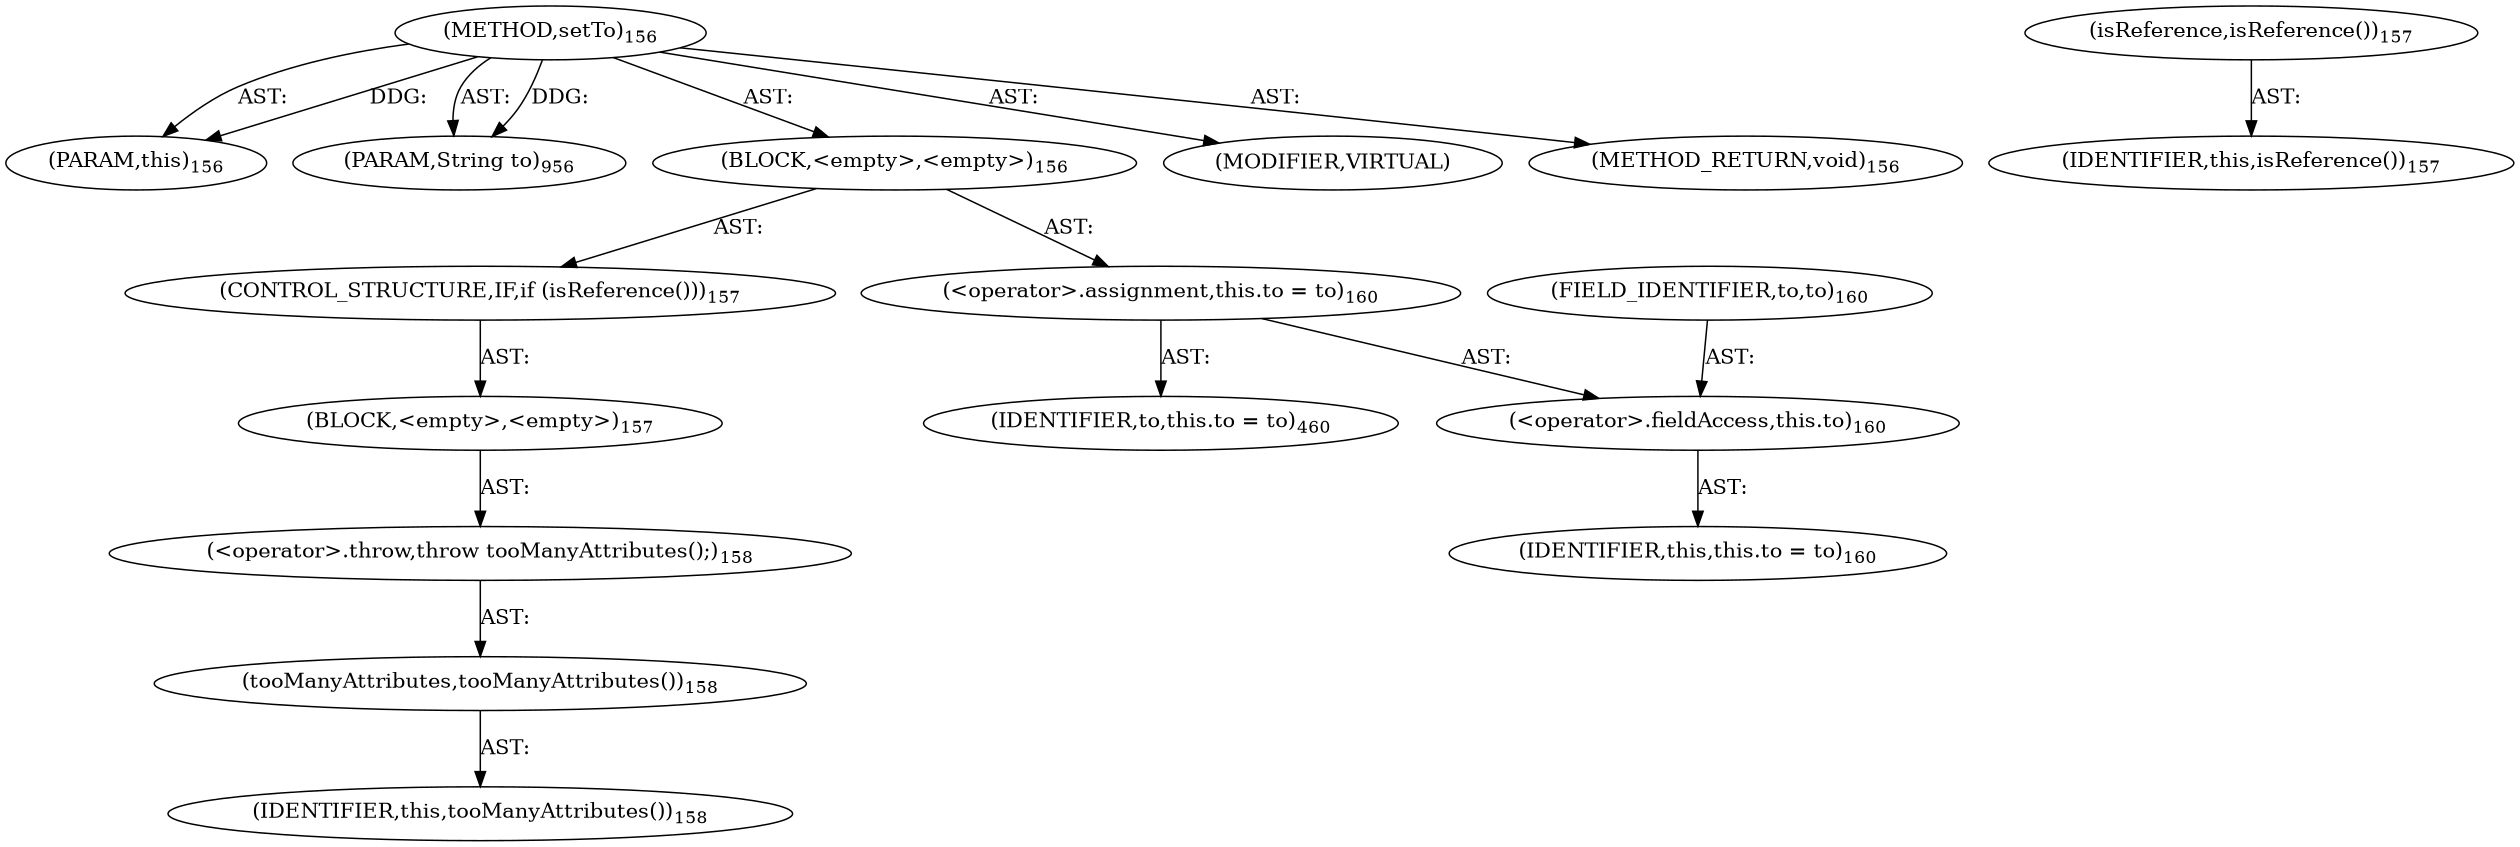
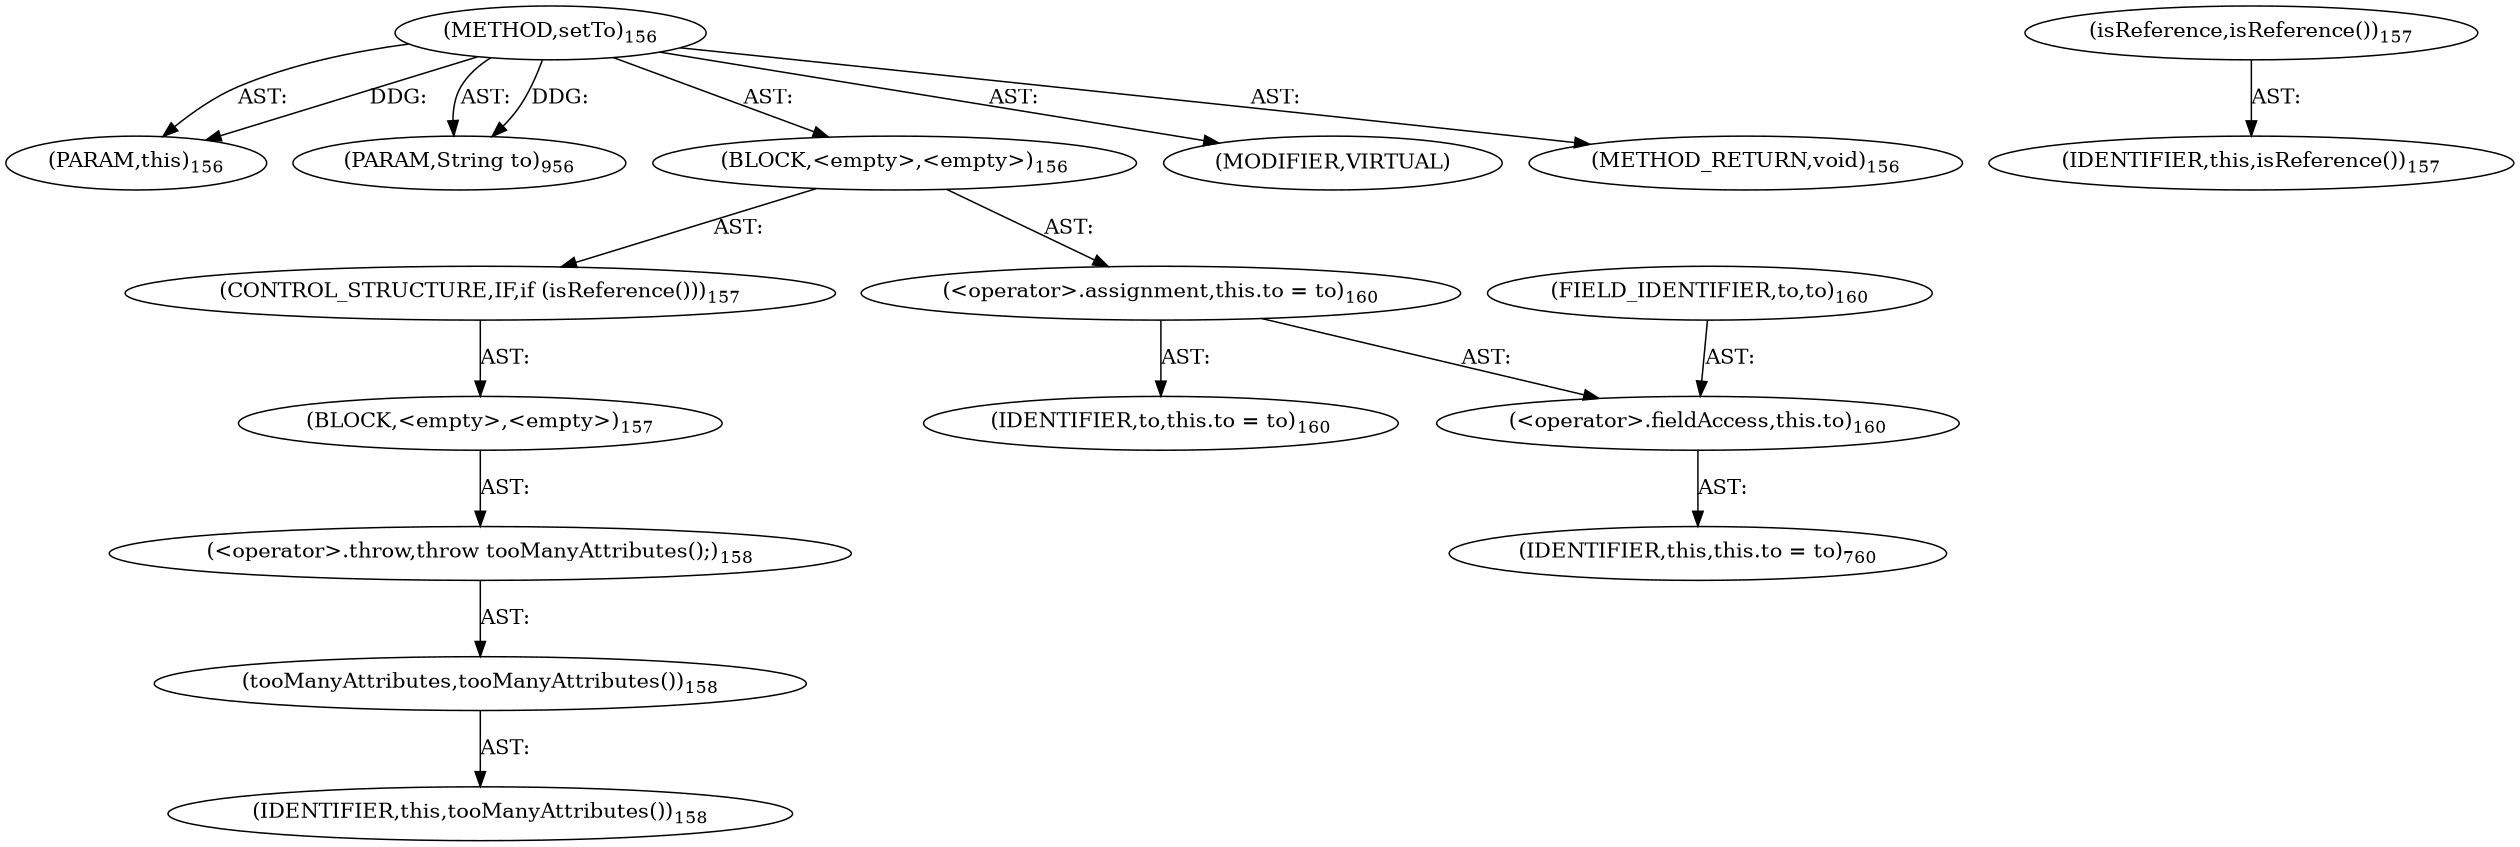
node "(IDENTIFIER,to,this.to = to)": text "460" -> "160"
node "(IDENTIFIER,this,this.to = to)": text "160" -> "760"
